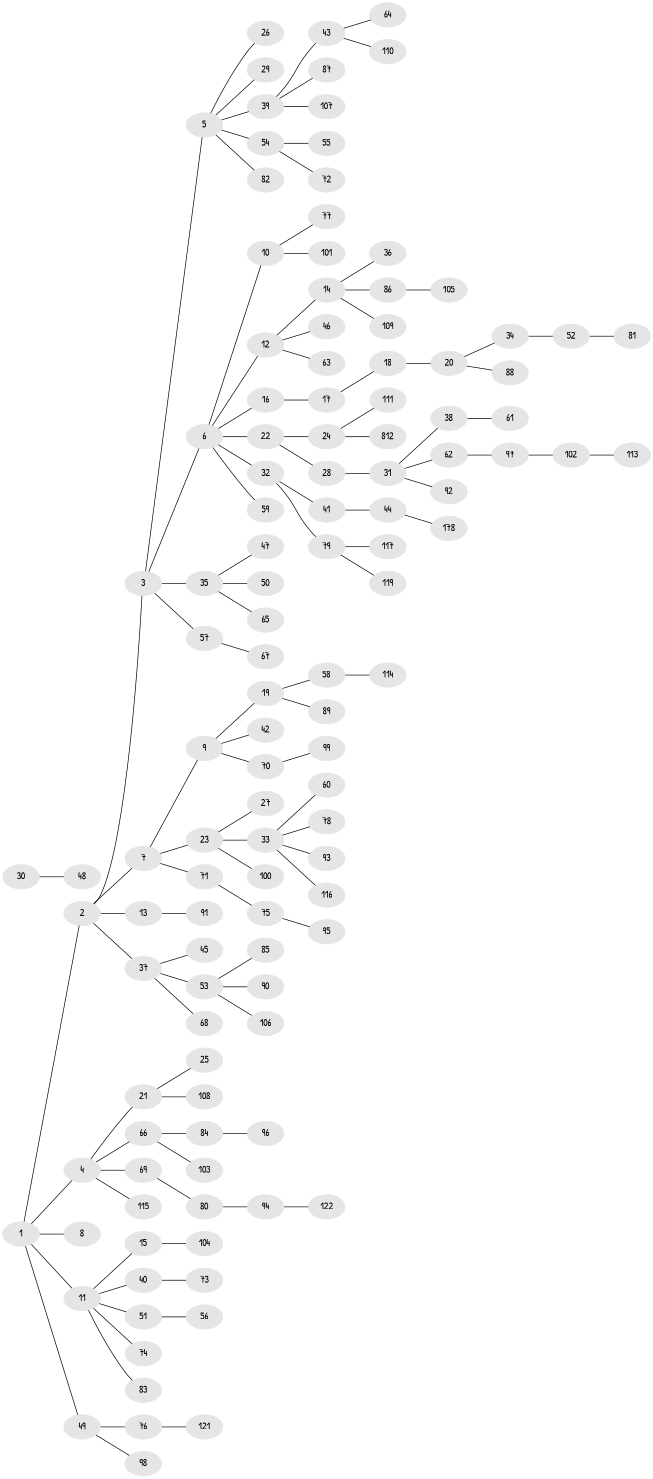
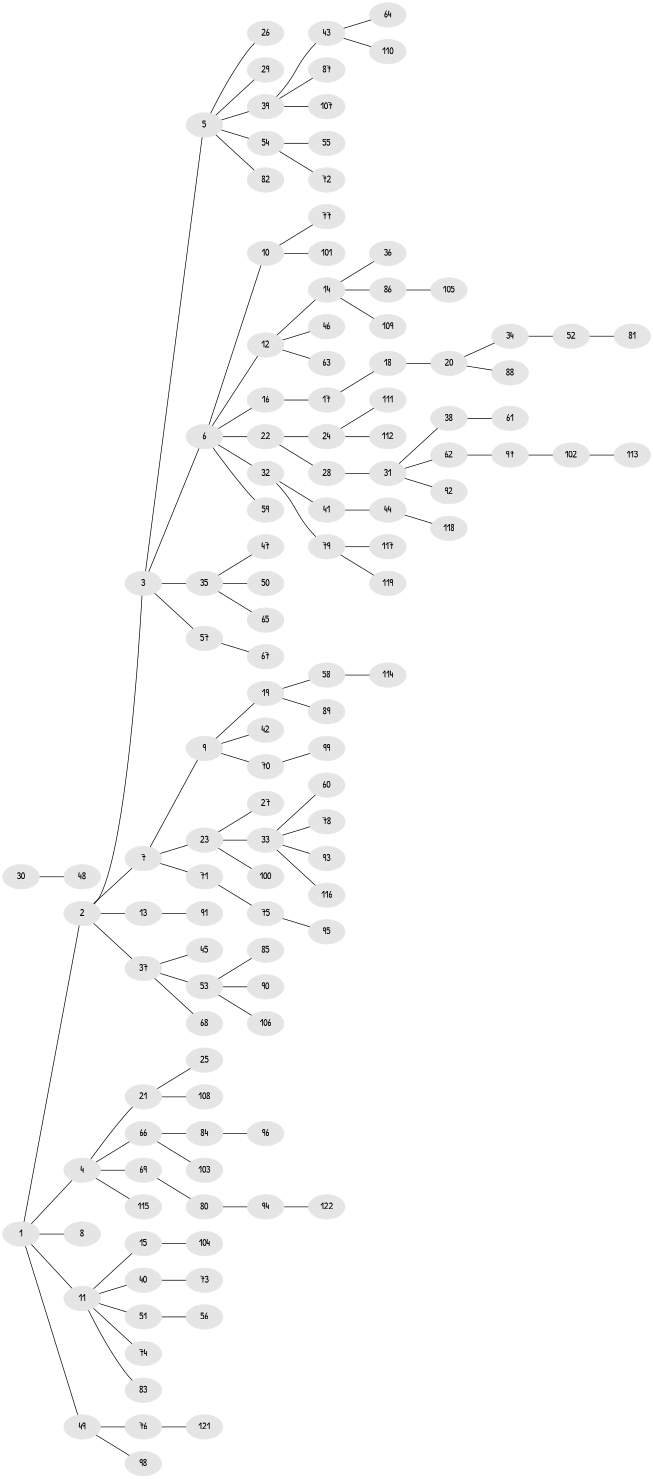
node "812": label "812" -> "112"
node "178": label "178" -> "118"
